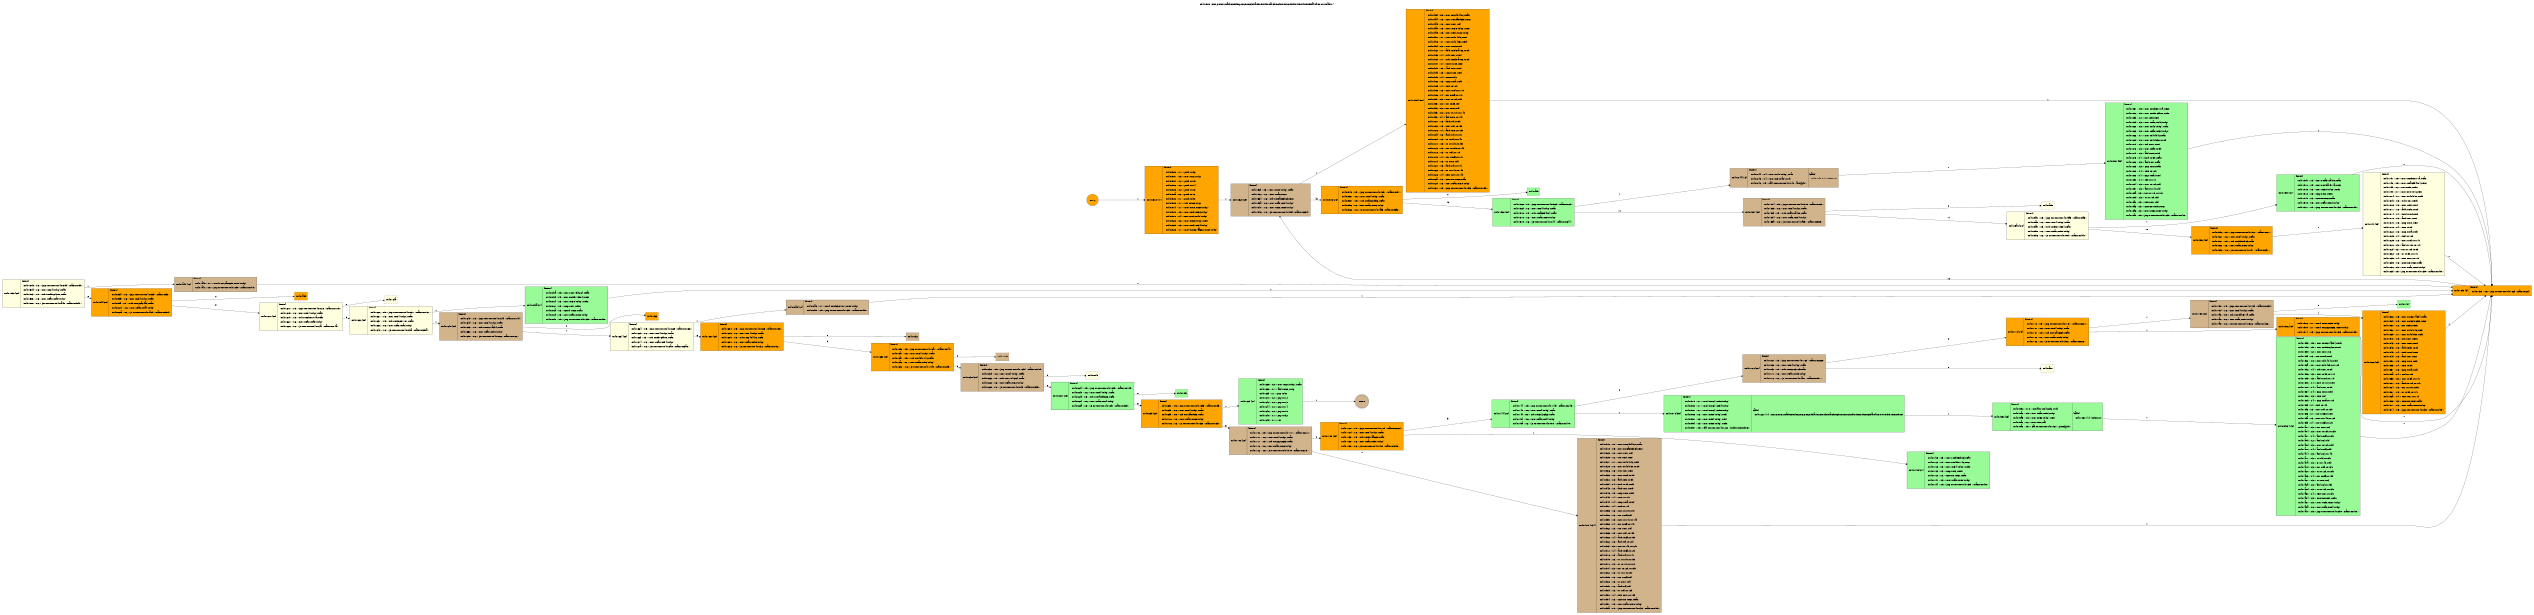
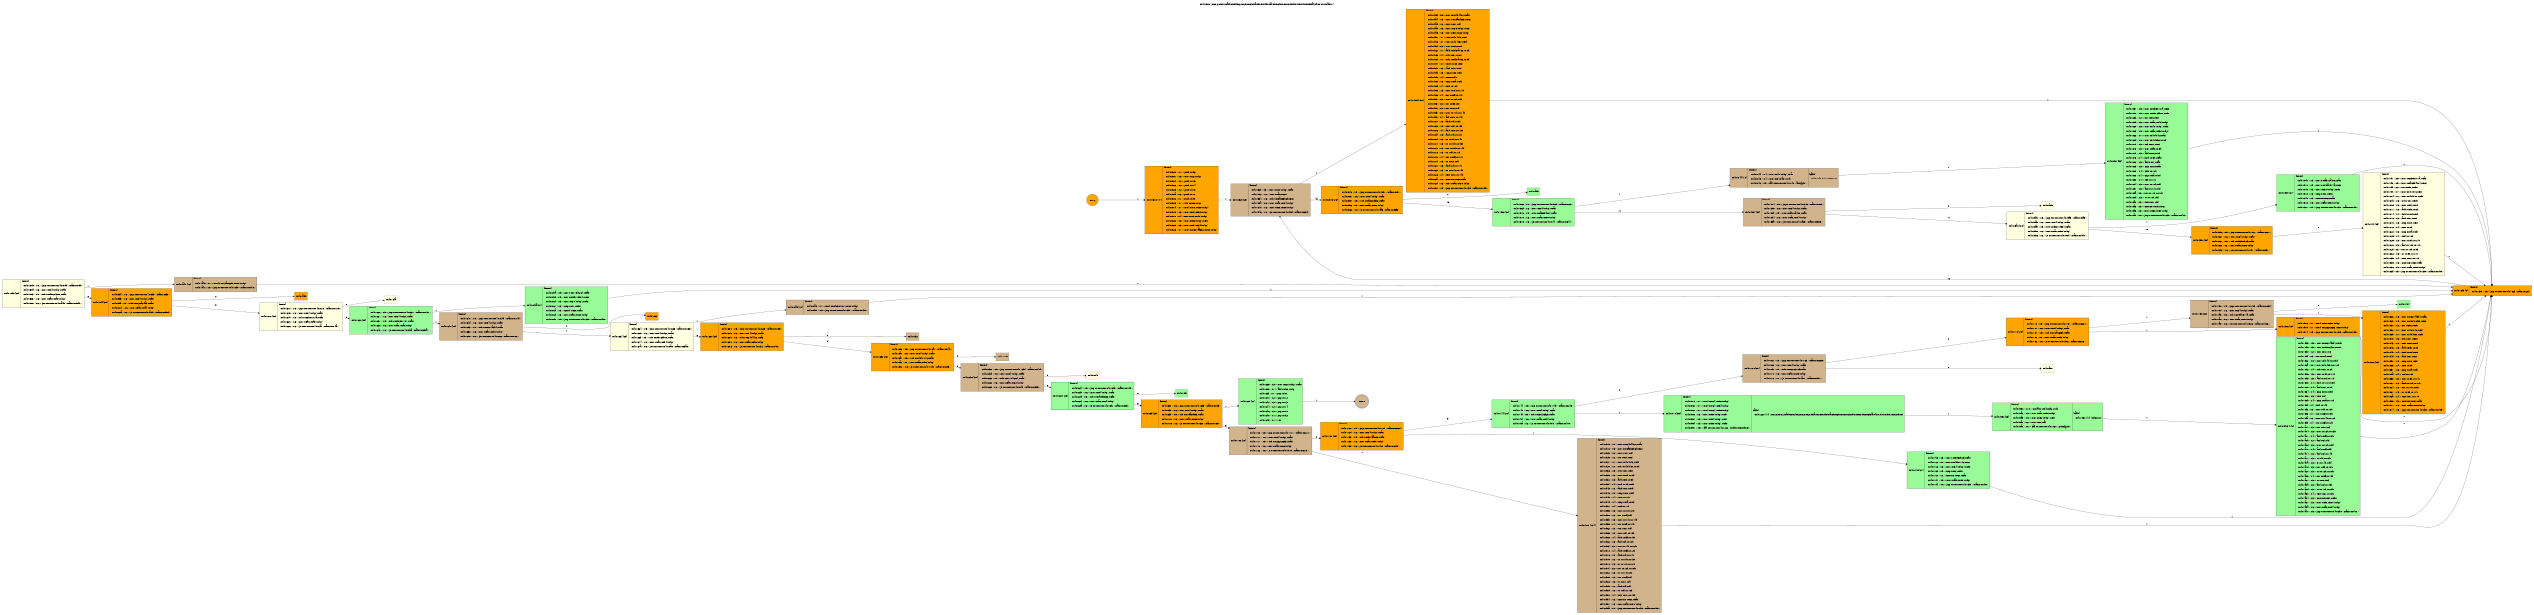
node "0x40162c [28]": fillcolor lightyellow -> palegreen
edge "0x4017be [27]" -> "0x401cb9 [5]": added, label "1"
